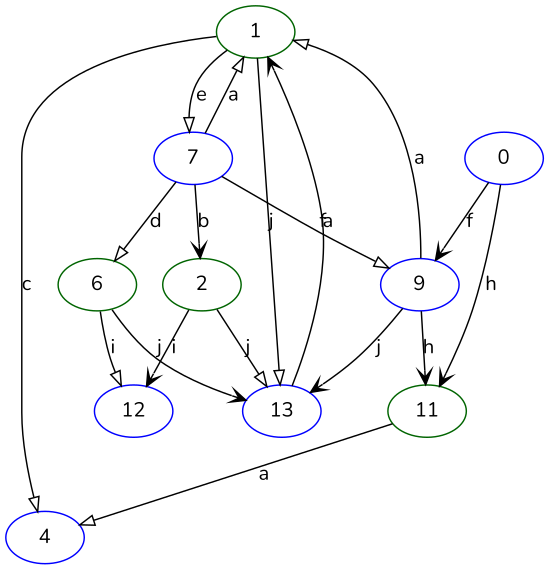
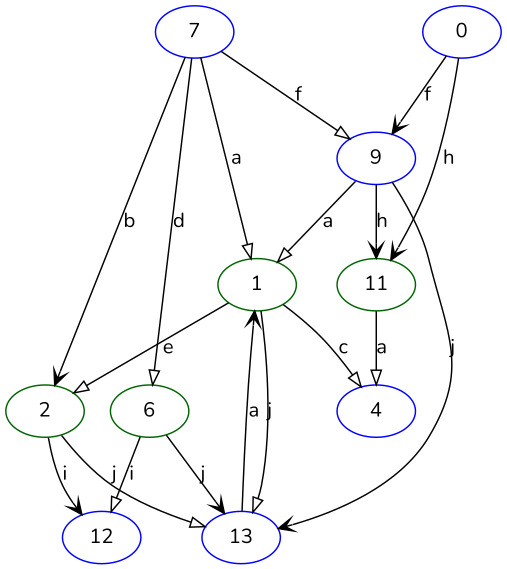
edge "1" -> "7": now "1" -> "2"
